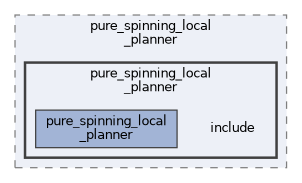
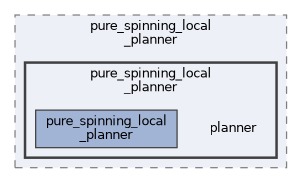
node "include": label "include" -> "planner"
